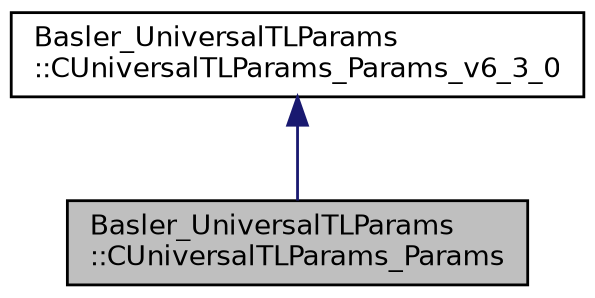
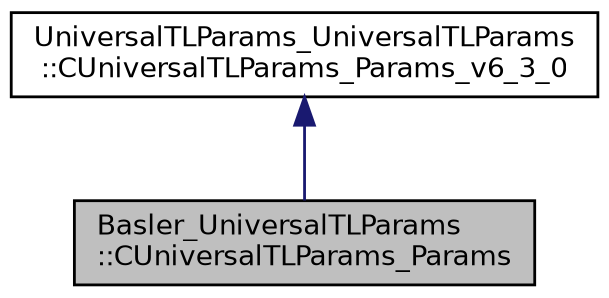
node "Basler_UniversalTLParams ::CUniversalTLParams_Params_v6_3_0": label "Basler_UniversalTLParams ::CUniversalTLParams_Params_v6_3_0" -> "UniversalTLParams_UniversalTLParams ::CUniversalTLParams_Params_v6_3_0"
